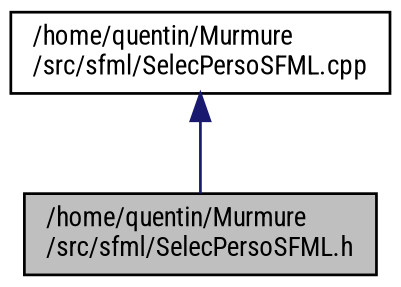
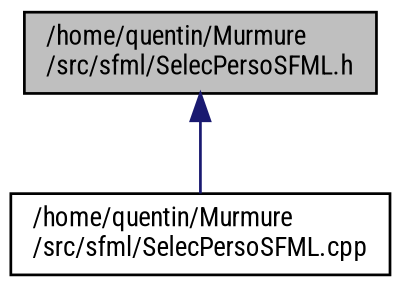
edge "/home/quentin/Murmure /src/sfml/SelecPersoSFML.h" -> "/home/quentin/Murmure /src/sfml/SelecPersoSFML.cpp": reversed
